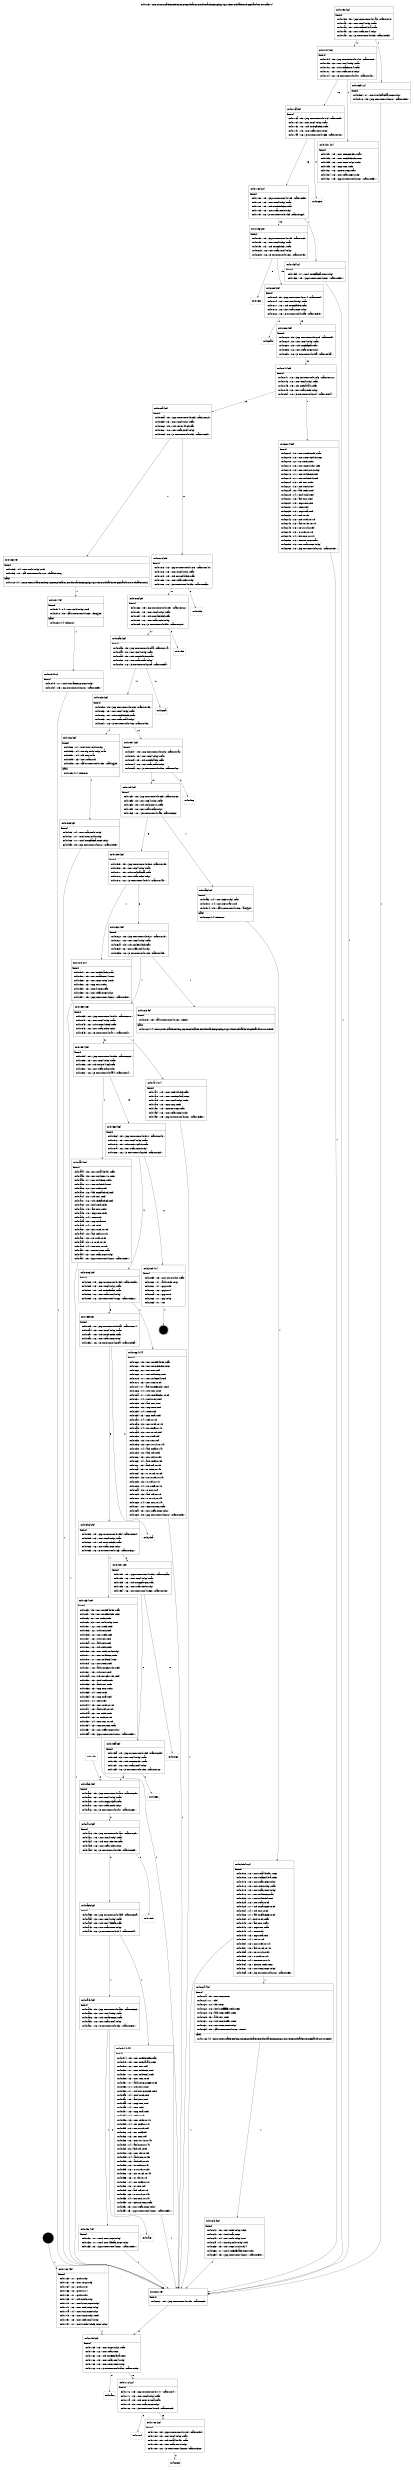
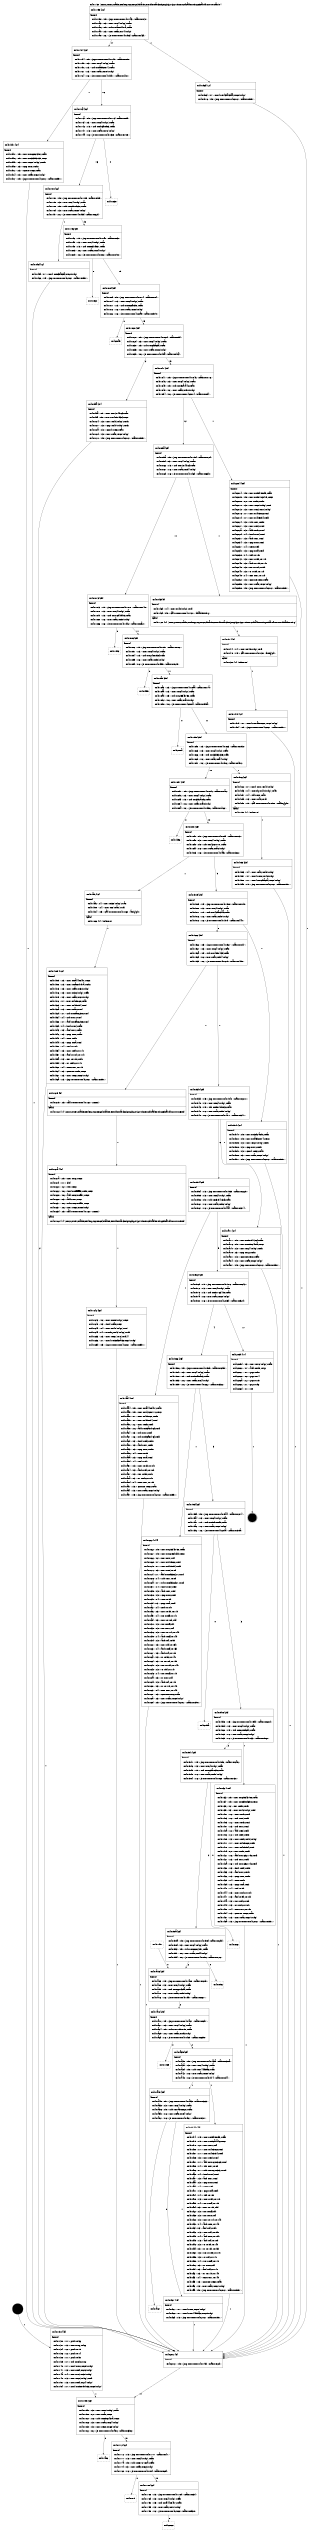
node "0x401bfa [27]": added
edge "0x401b09 [102]" -> "0x401c1a [40]": now "0x401c15 [5]" -> "0x401c1a [40]"
